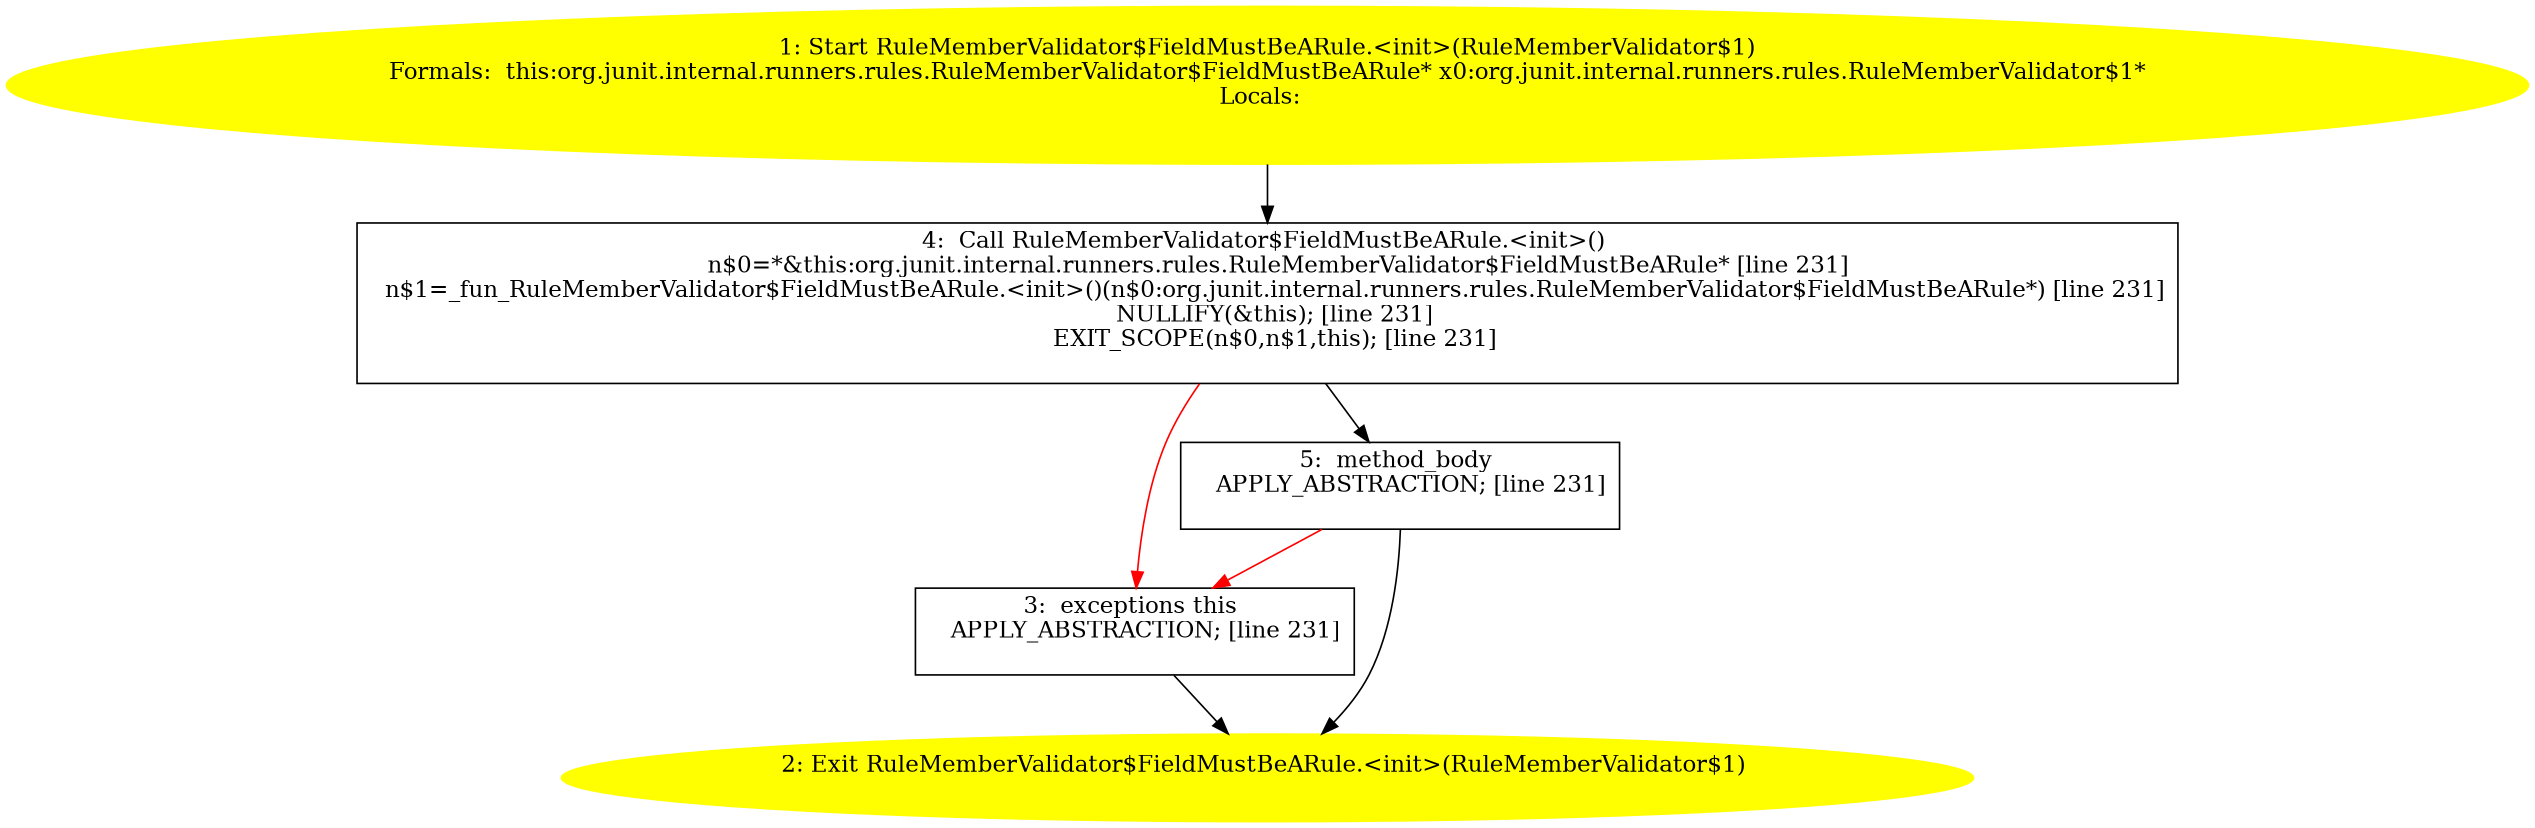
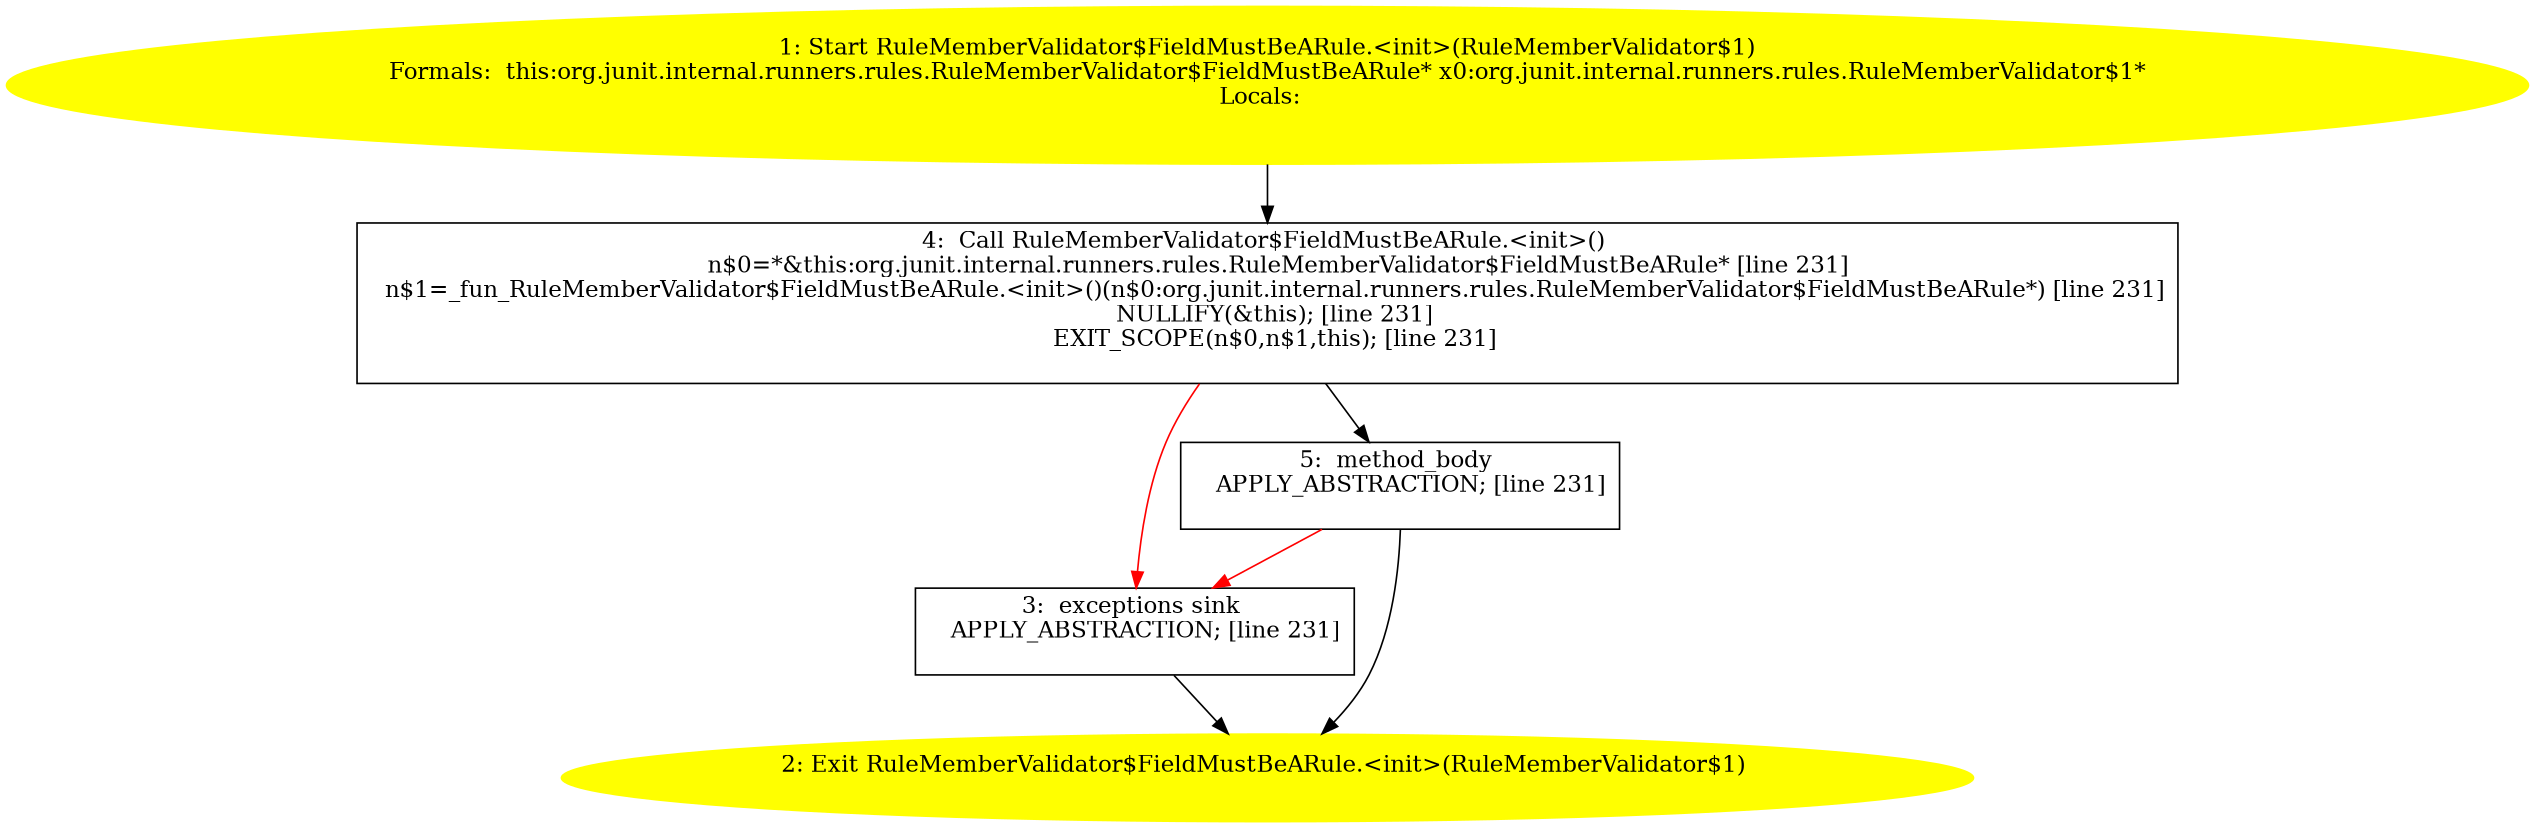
node "3:  exceptions this APPLY_ABSTRACTION; [line 231]": label "3:  exceptions this APPLY_ABSTRACTION; [line 231]" -> "3:  exceptions sink APPLY_ABSTRACTION; [line 231]"
